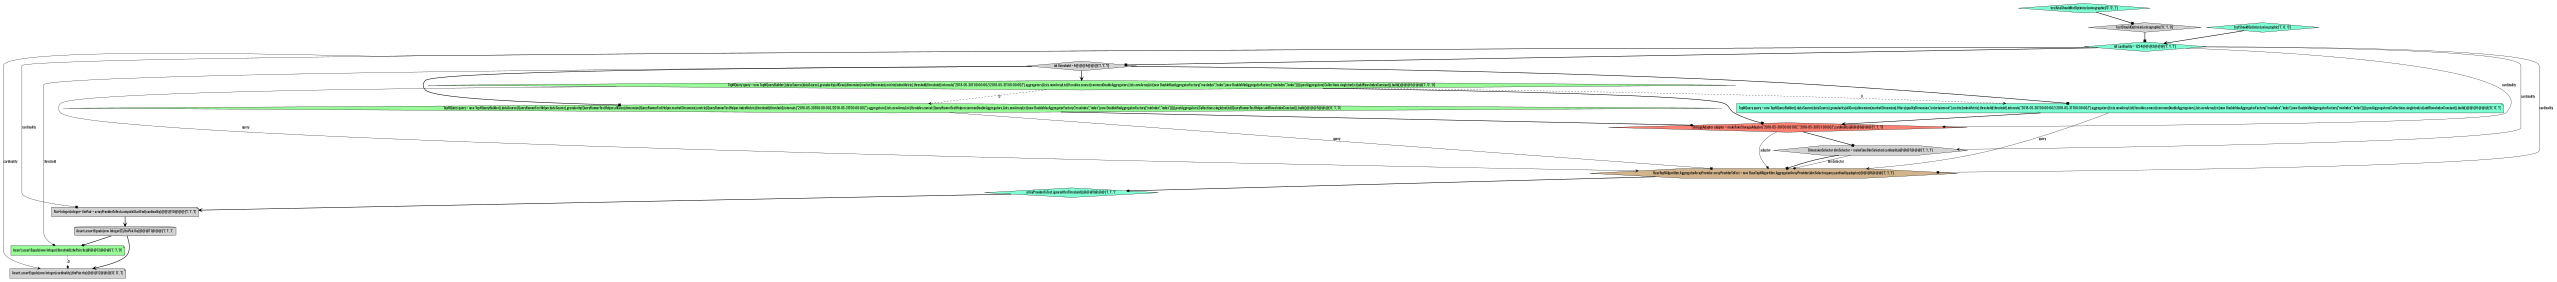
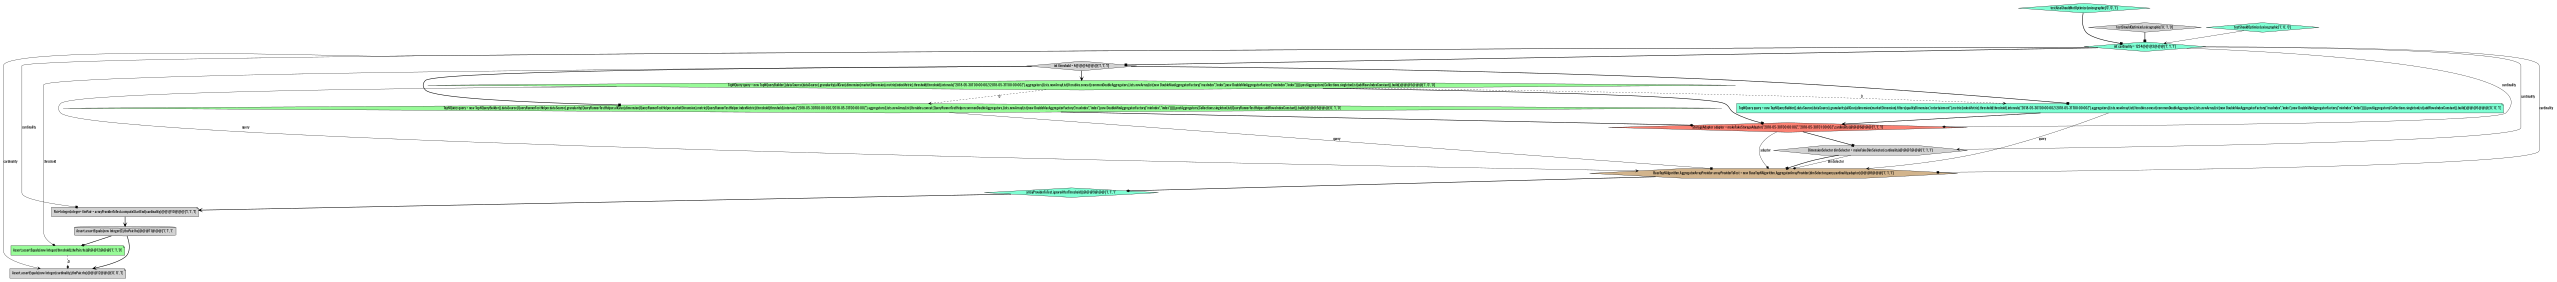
edge "testAlsoShouldNotOptimizeLexicographic['0', '0', '1']" -> "testShouldOptimizeLexicographic['0', '1', '0']": now "testAlsoShouldNotOptimizeLexicographic['0', '0', '1']" -> "int cardinality = 1234@@@3@@@['1', '1', '1']"
edge "testShouldOptimizeLexicographic['1', '0', '0']" -> "int cardinality = 1234@@@3@@@['1', '1', '1']": style bold -> solid
